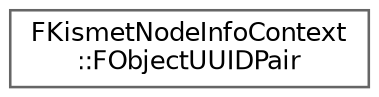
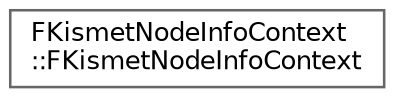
node "FKismetNodeInfoContext ::FObjectUUIDPair": label "FKismetNodeInfoContext ::FObjectUUIDPair" -> "FKismetNodeInfoContext ::FKismetNodeInfoContext"
